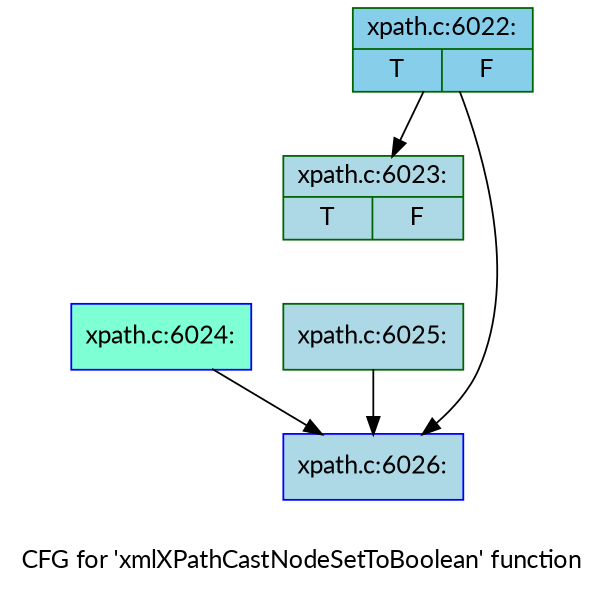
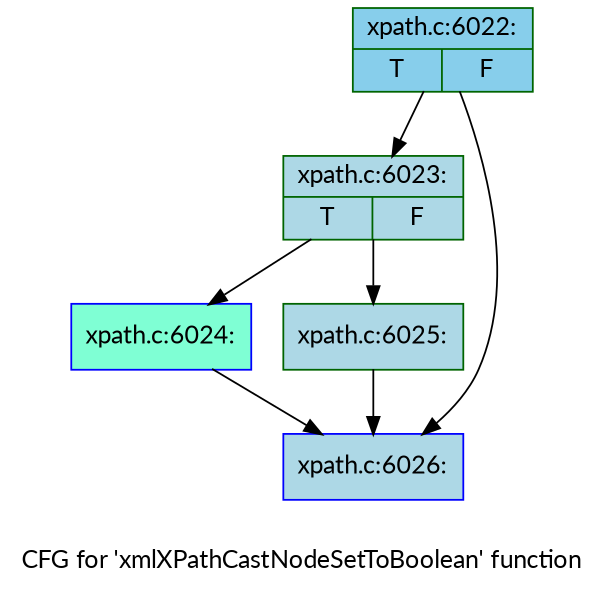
edge "xpath.c:6023:" -> "xpath.c:6025:": added
edge "xpath.c:6023:" -> "xpath.c:6024:": added
